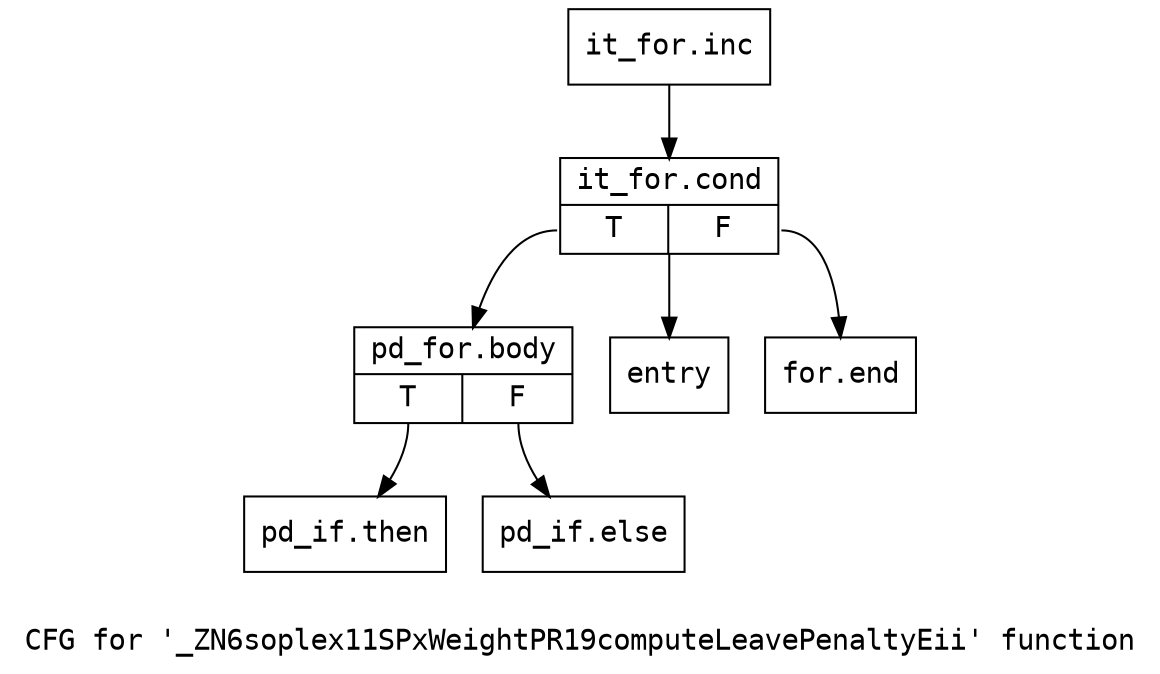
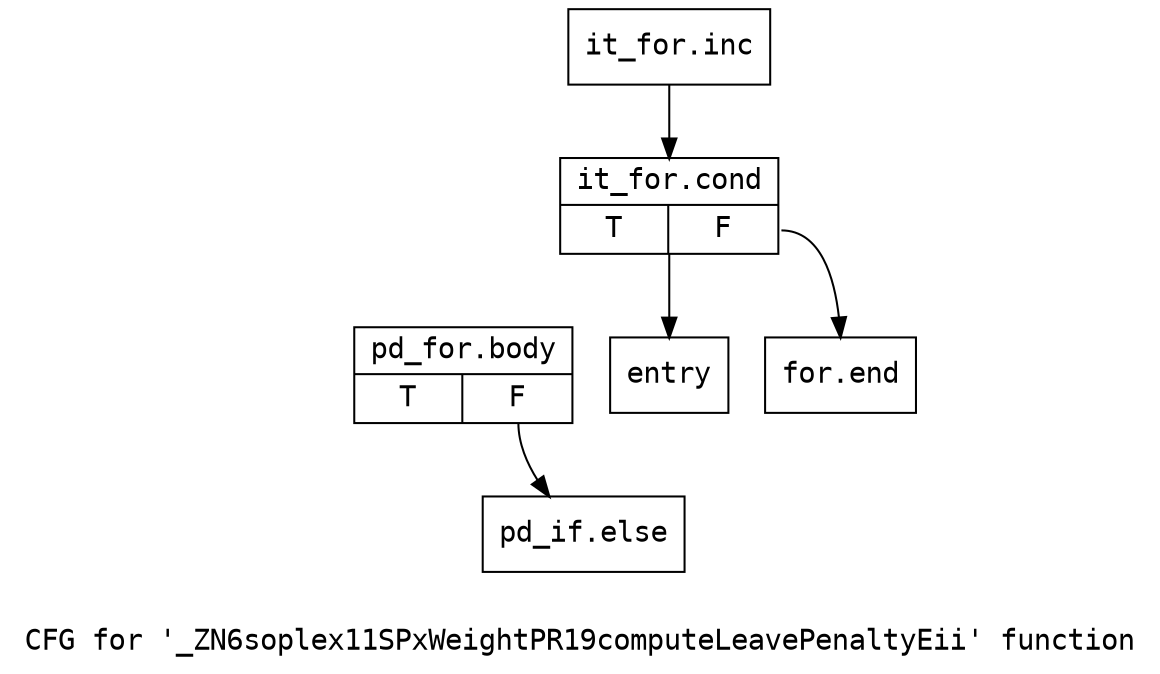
edge "it_for.cond" -> "pd_for.body": removed
node "pd_if.then": removed
